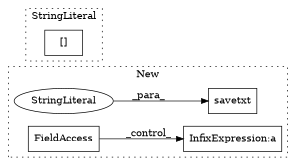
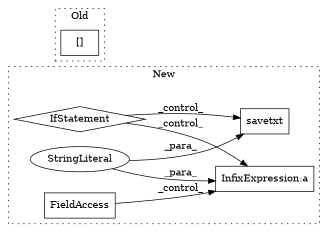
cluster "StringLiteral": label "StringLiteral" -> "Old"
node "IfStatement": added
edge "StringLiteral" -> "InfixExpression:a": added, label "_para_"
